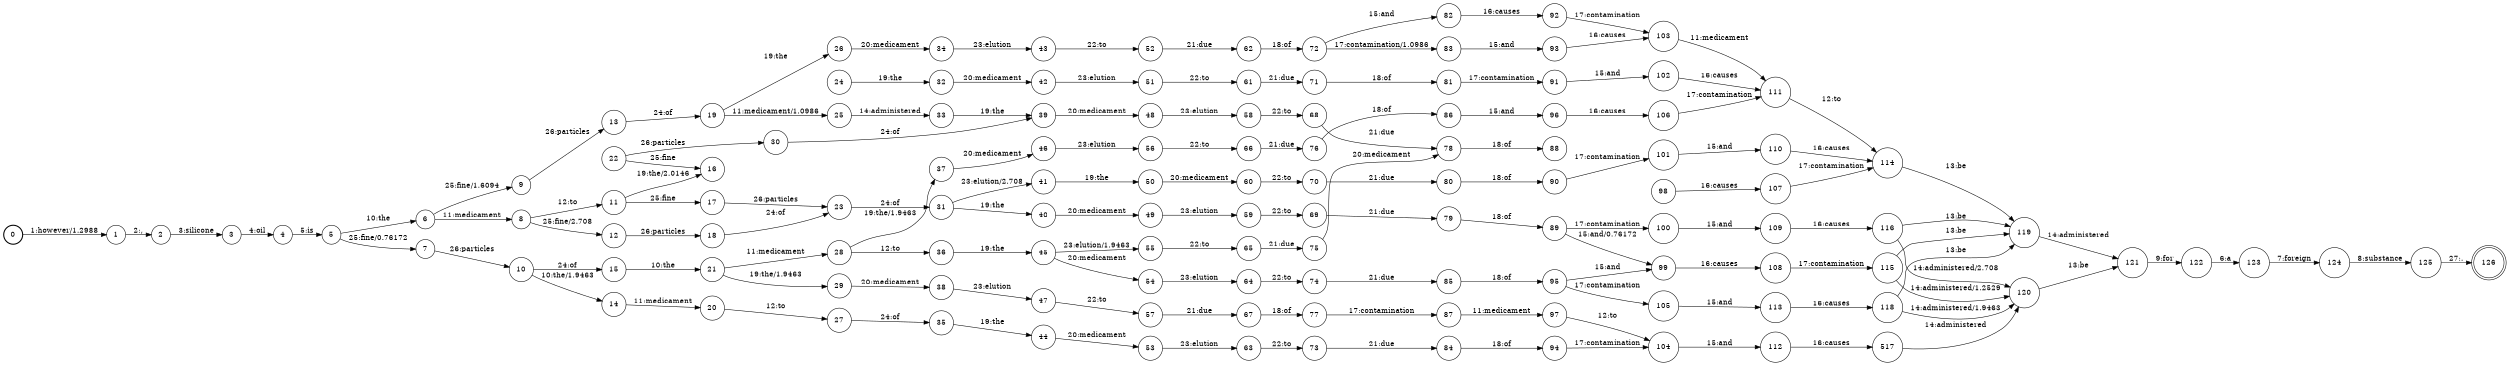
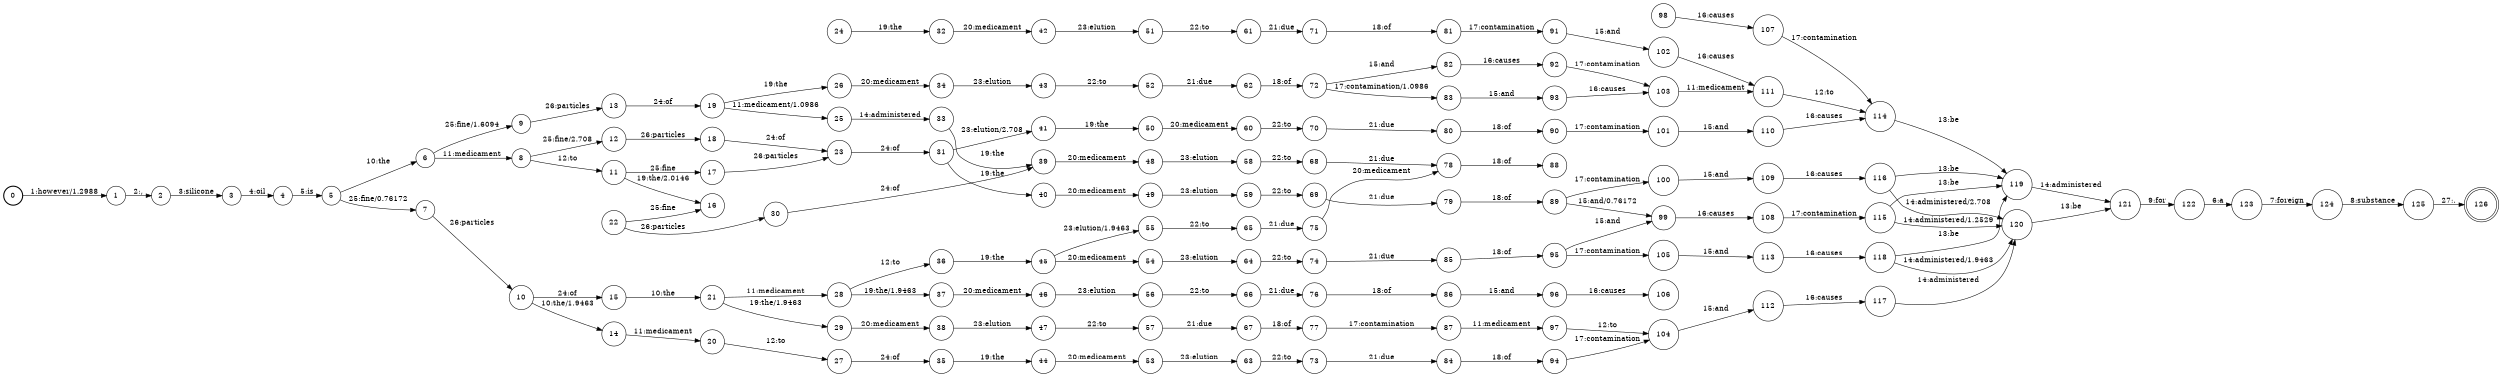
edge "106" -> "111": removed, label "17:contamination"
node "517": label "517" -> "117"
